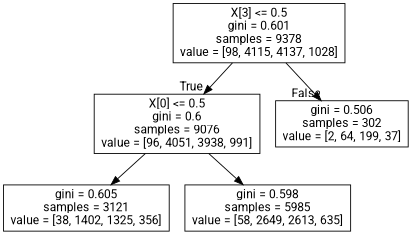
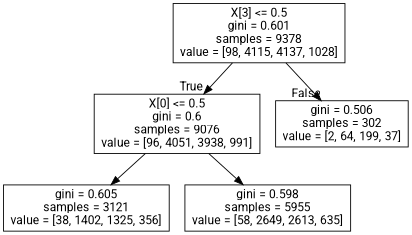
node "gini = 0.598 samples = 5985 value = [58, 2649, 2613, 635]": label "gini = 0.598 samples = 5985 value = [58, 2649, 2613, 635]" -> "gini = 0.598 samples = 5955 value = [58, 2649, 2613, 635]"
